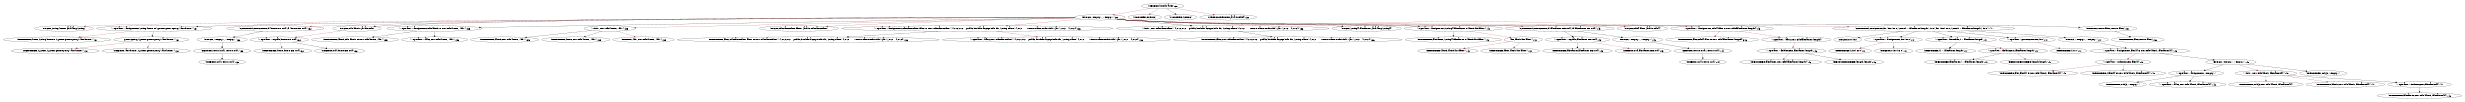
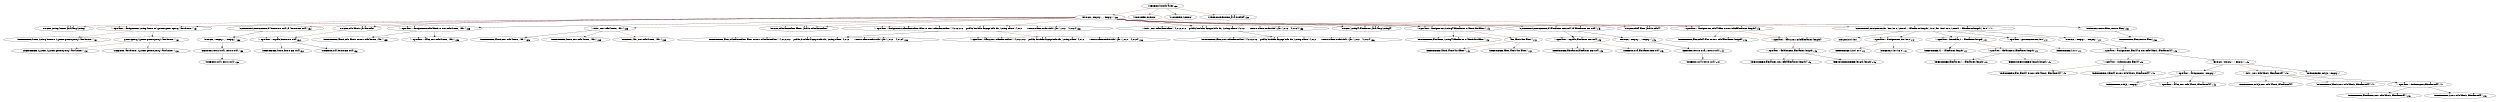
node "(IDENTIFIER,files,File[] files = new File[filenames.length])": text "346" -> "146"
edge "(<operator>.equals,filenames == null)" -> "(IDENTIFIER,filenames,filenames == null)": color black -> brown
node "(IDENTIFIER,i,new File(libDir, filenames[i]))": added
